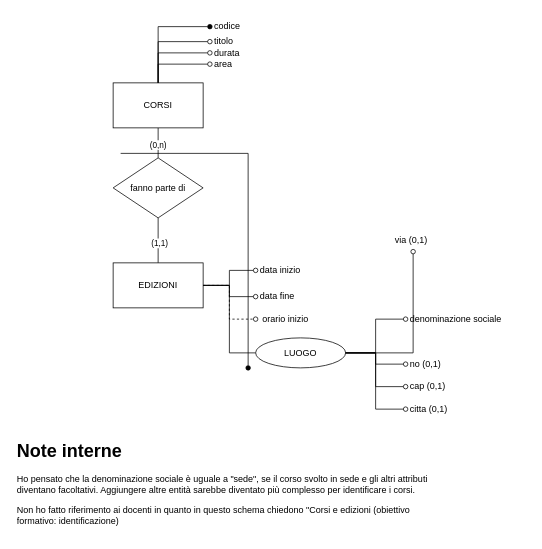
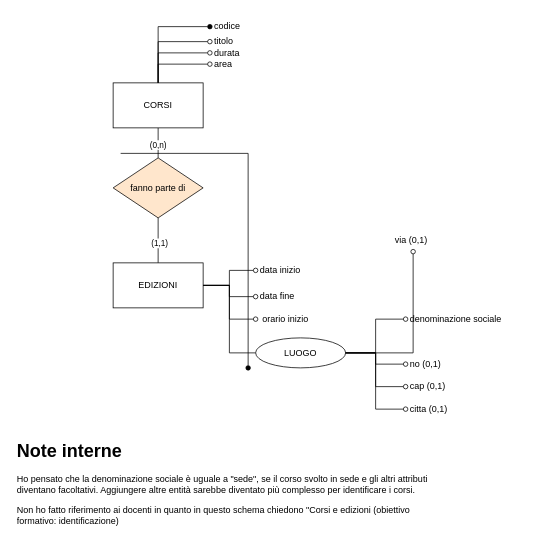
node "fanno parte di": fillcolor #ffffff -> #ffe6cc
edge "EDIZIONI" -> "orario inizio": style dashed -> solid
